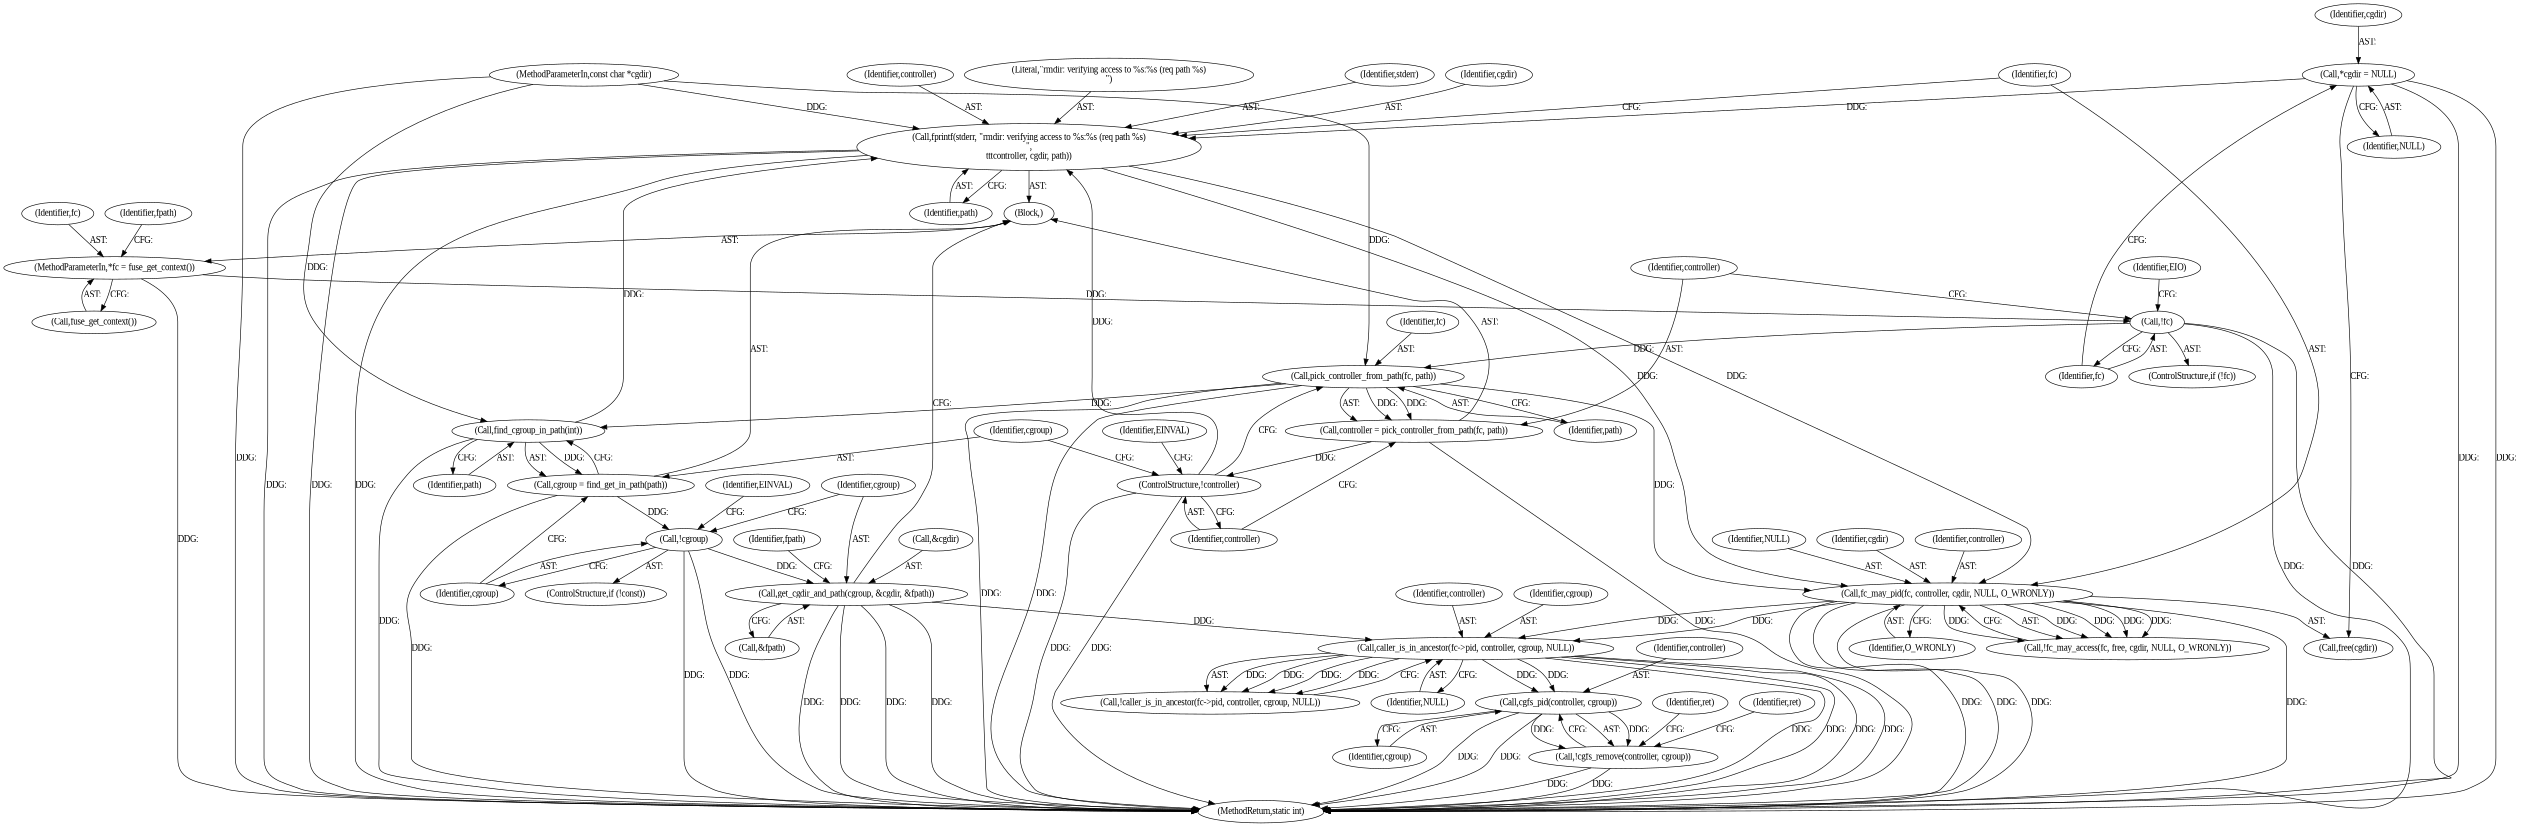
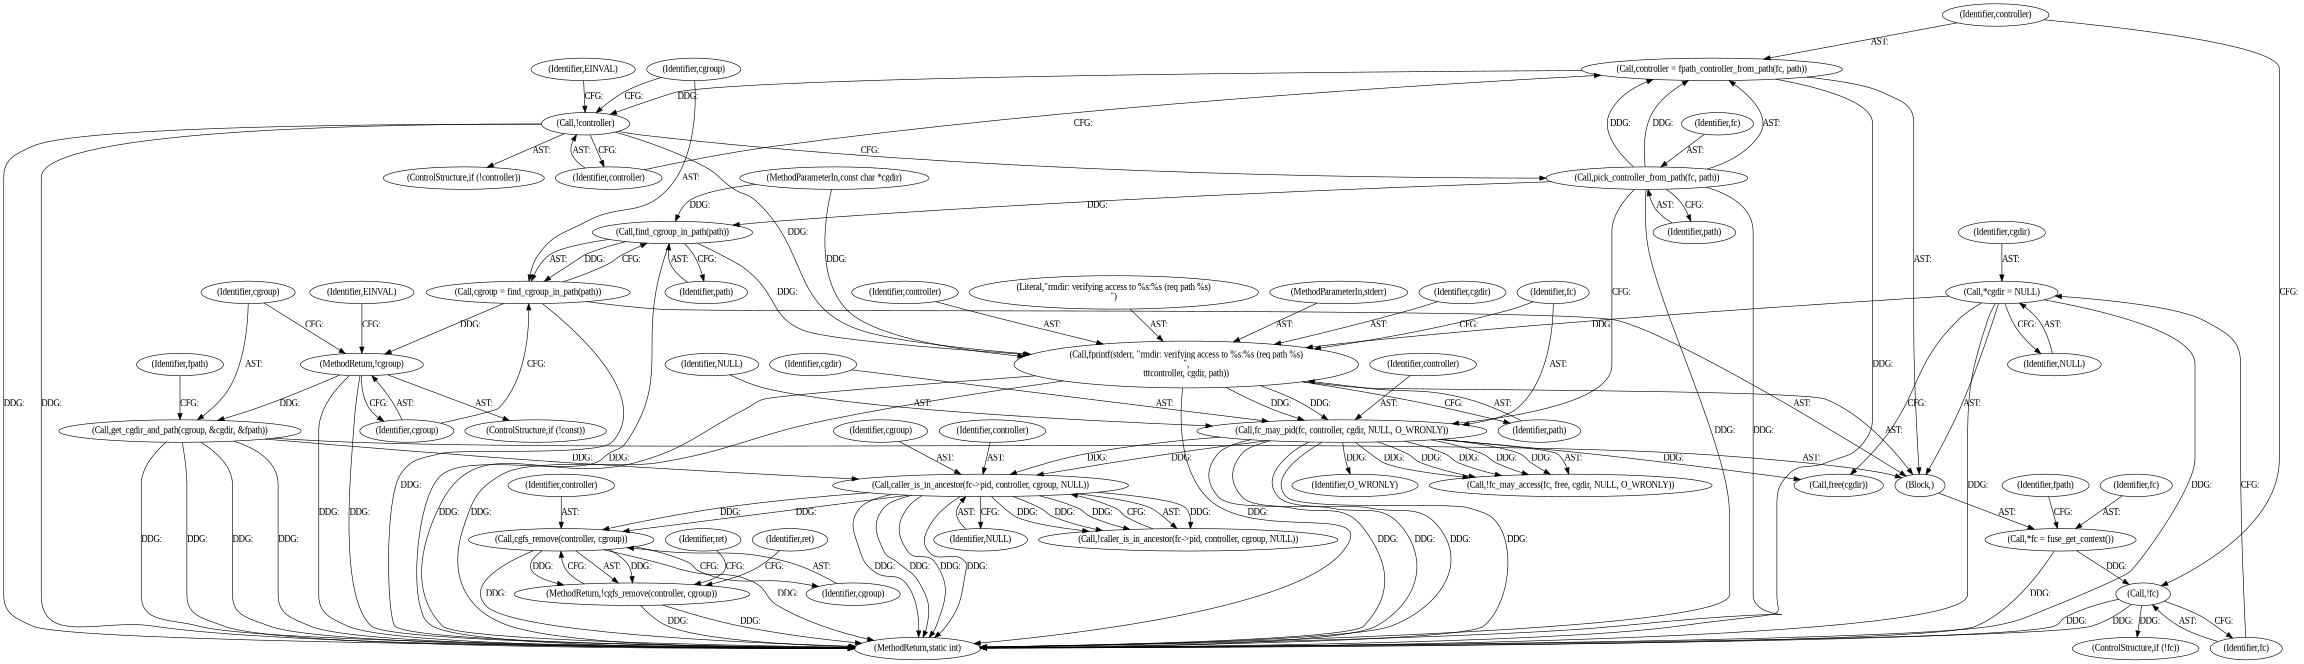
node "(Identifier,stderr)": label "(Identifier,stderr)" -> "(MethodParameterIn,stderr)"
edge "(MethodParameterIn,const char *cgdir)" -> "(Call,pick_controller_from_path(fc, path))": removed, label "DDG:"
node "(ControlStructure,if (!controller))": added
node "(MethodParameterIn,*fc = fuse_get_context())": label "(MethodParameterIn,*fc = fuse_get_context())" -> "(Call,*fc = fuse_get_context())"
node "(Identifier,EIO)": removed
node "(Call,fuse_get_context())": removed
edge "(Call,!fc)" -> "(Call,pick_controller_from_path(fc, path))": removed, label "DDG:"
edge "(Call,!fc)" -> "(ControlStructure,if (!fc))": label "AST: " -> "DDG: "
edge "(Call,*cgdir = NULL)" -> "(Block,)": added, label "AST:"
edge "(Call,get_cgdir_and_path(cgroup, &cgdir, &fpath))" -> "(Block,)": label "CFG: " -> "AST: "
node "(Call,find_cgroup_in_path(int))": label "(Call,find_cgroup_in_path(int))" -> "(Call,find_cgroup_in_path(path))"
node "(Call,controller = pick_controller_from_path(fc, path))": label "(Call,controller = pick_controller_from_path(fc, path))" -> "(Call,controller = fpath_controller_from_path(fc, path))"
node "(Call,cgroup = find_get_in_path(path))": label "(Call,cgroup = find_get_in_path(path))" -> "(Call,cgroup = find_cgroup_in_path(path))"
node "(ControlStructure,!controller)": label "(ControlStructure,!controller)" -> "(Call,!controller)"
edge "(Call,pick_controller_from_path(fc, path))" -> "(Call,fc_may_pid(fc, controller, cgdir, NULL, O_WRONLY))": label "DDG: " -> "CFG: "
node "(Call,!cgroup)": label "(Call,!cgroup)" -> "(MethodReturn,!cgroup)"
node "(Call,&cgdir)": removed
edge "(Call,fc_may_pid(fc, controller, cgdir, NULL, O_WRONLY))" -> "(Identifier,O_WRONLY)": label "CFG: " -> "DDG: "
edge "(Call,fc_may_pid(fc, controller, cgdir, NULL, O_WRONLY))" -> "(Call,free(cgdir))": label "AST: " -> "DDG: "
edge "(Identifier,O_WRONLY)" -> "(Call,fc_may_pid(fc, controller, cgdir, NULL, O_WRONLY))": removed, label "AST:"
edge "(Call,!fc_may_access(fc, free, cgdir, NULL, O_WRONLY))" -> "(Call,fc_may_pid(fc, controller, cgdir, NULL, O_WRONLY))": removed, label "CFG:"
node "(Call,&fpath)": removed
node "(Call,cgfs_pid(controller, cgroup))": label "(Call,cgfs_pid(controller, cgroup))" -> "(Call,cgfs_remove(controller, cgroup))"
node "(Call,!cgfs_remove(controller, cgroup))": label "(Call,!cgfs_remove(controller, cgroup))" -> "(MethodReturn,!cgfs_remove(controller, cgroup))"
edge "(MethodParameterIn,const char *cgdir)" -> "(MethodReturn,static int)": removed, label "DDG:"
